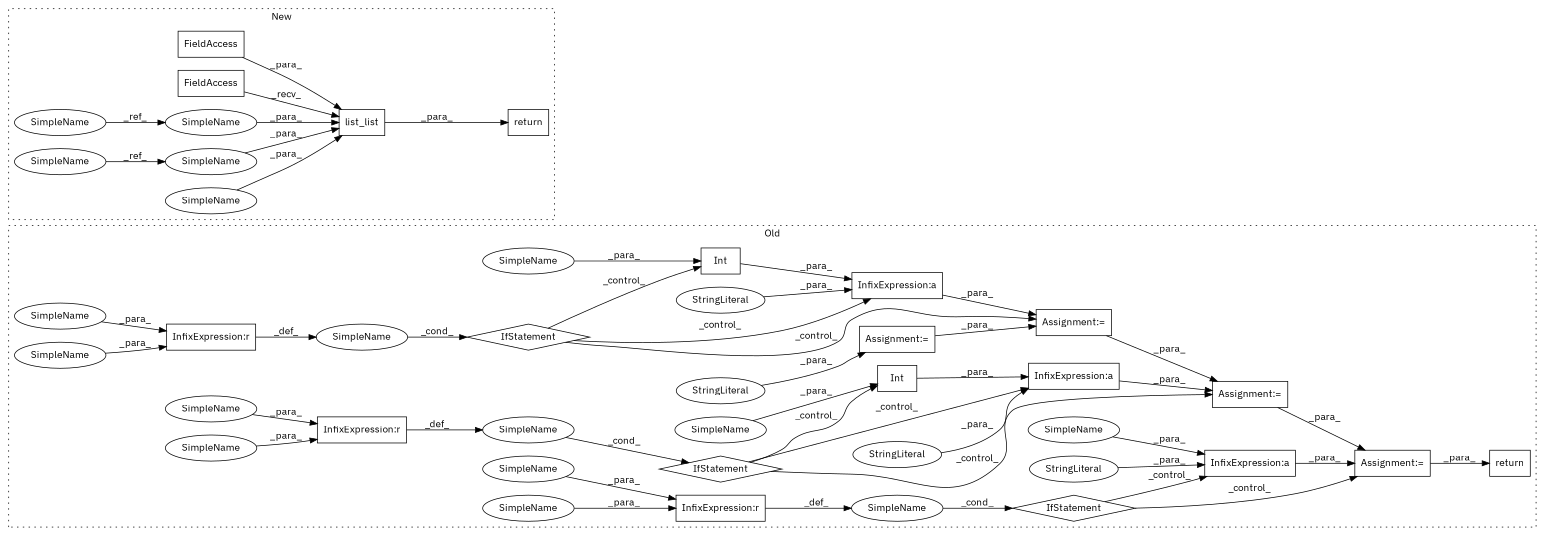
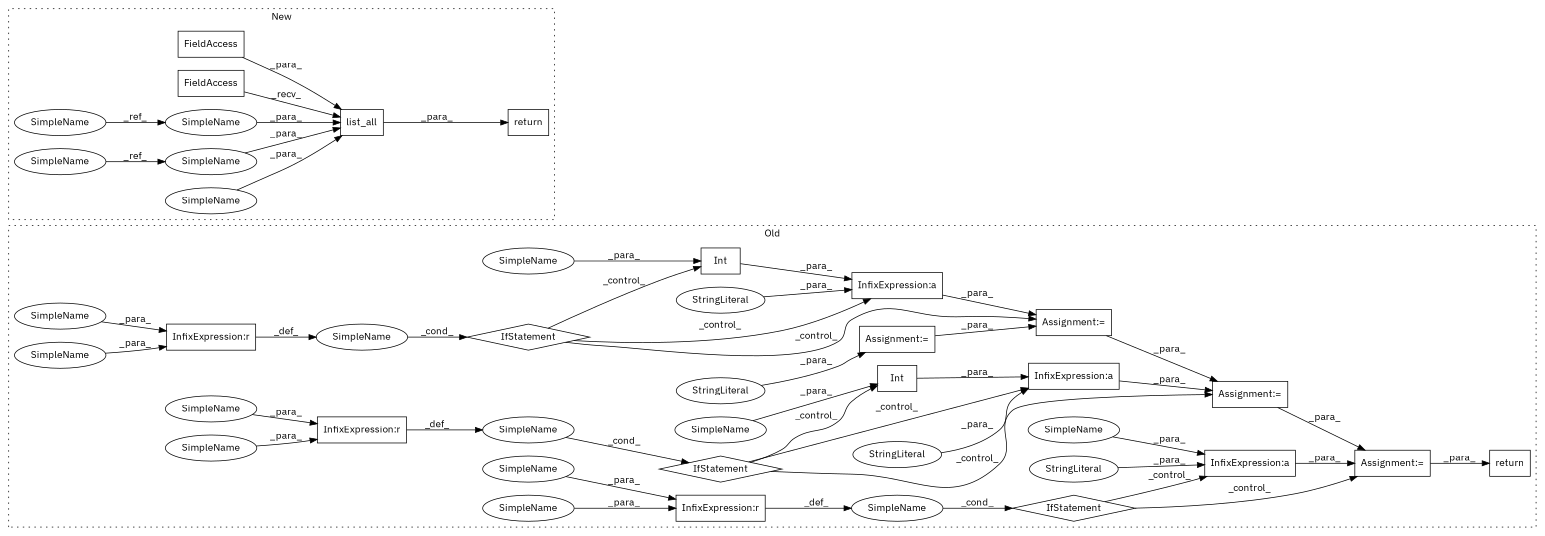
node "list_list": label "list_list" -> "list_all"
